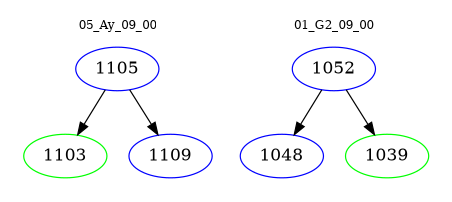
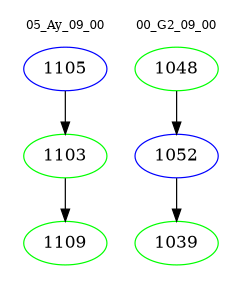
cluster "01_G2_09_00": label "01_G2_09_00" -> "00_G2_09_00"
edge "1105" -> "1109": now "1103" -> "1109"
edge "1052" -> "1048": reversed
node "1109": color blue -> green
node "1048": color blue -> green
